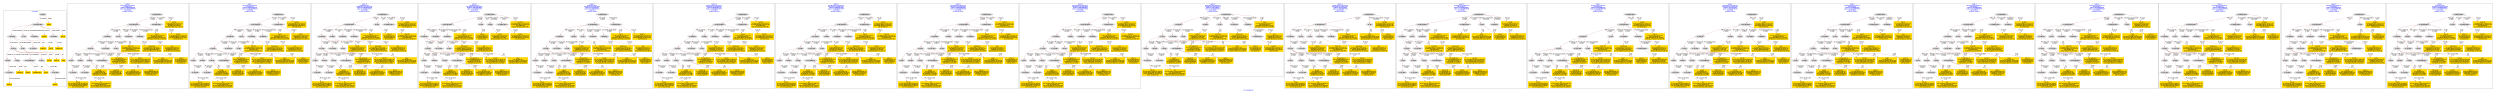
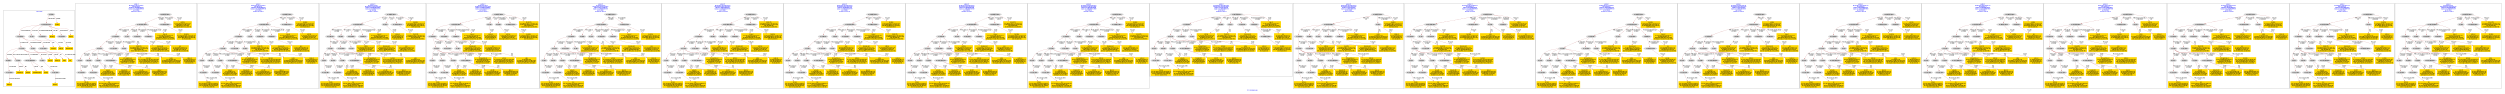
node "date": added
